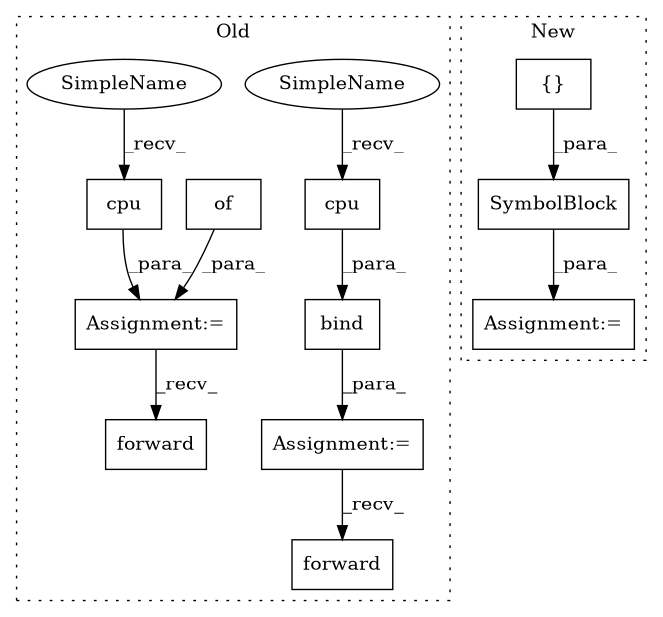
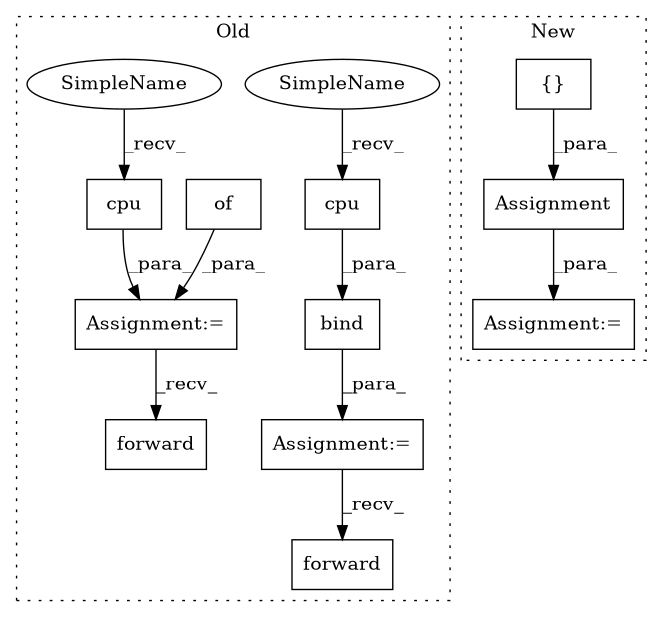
node "SymbolBlock": label "SymbolBlock" -> "Assignment"
